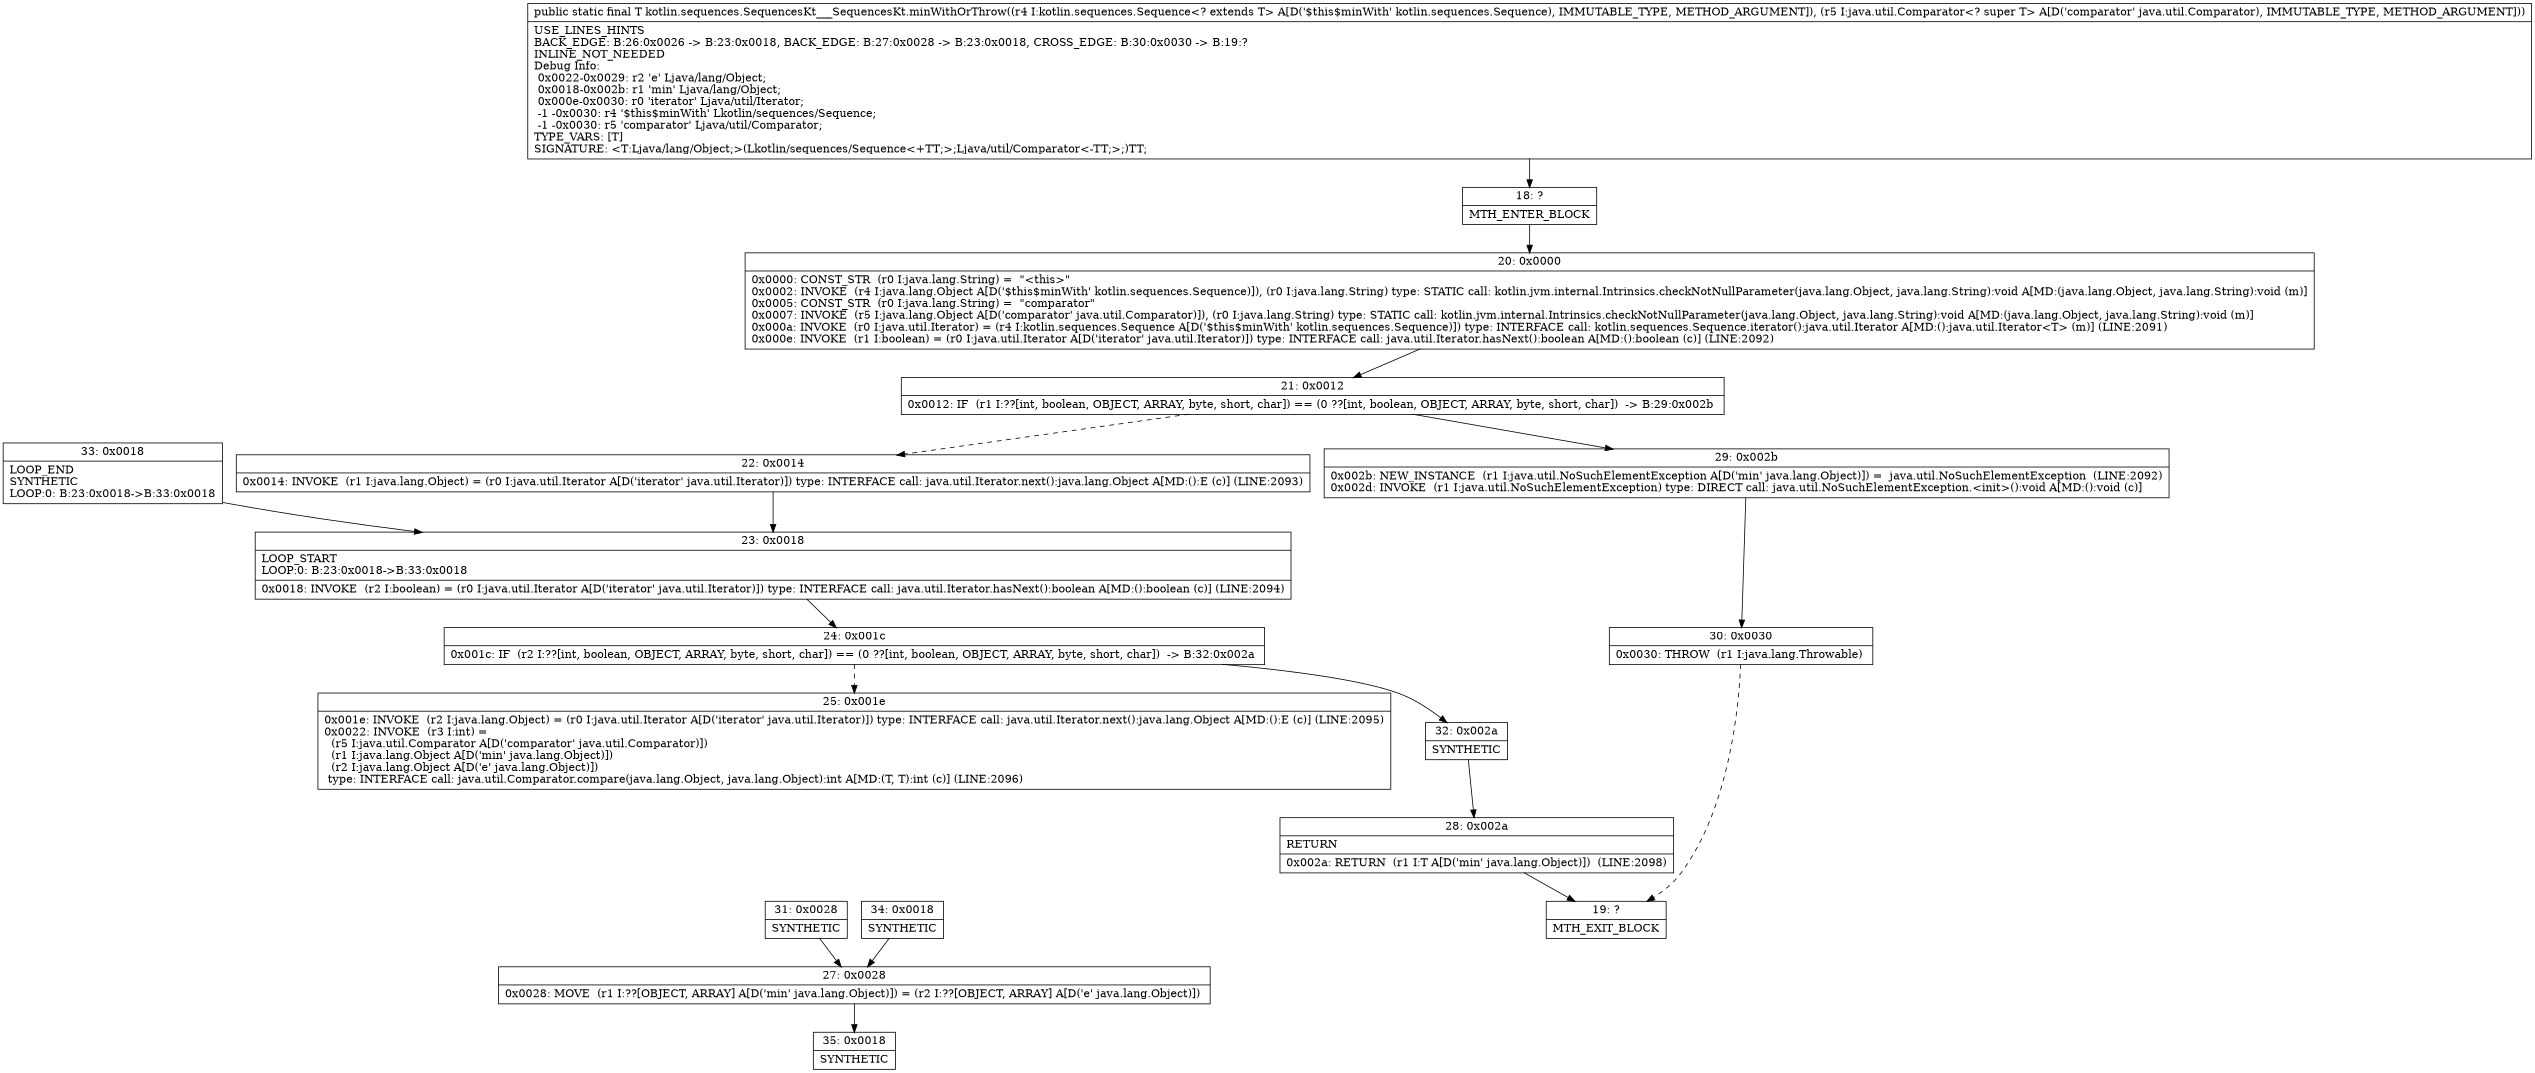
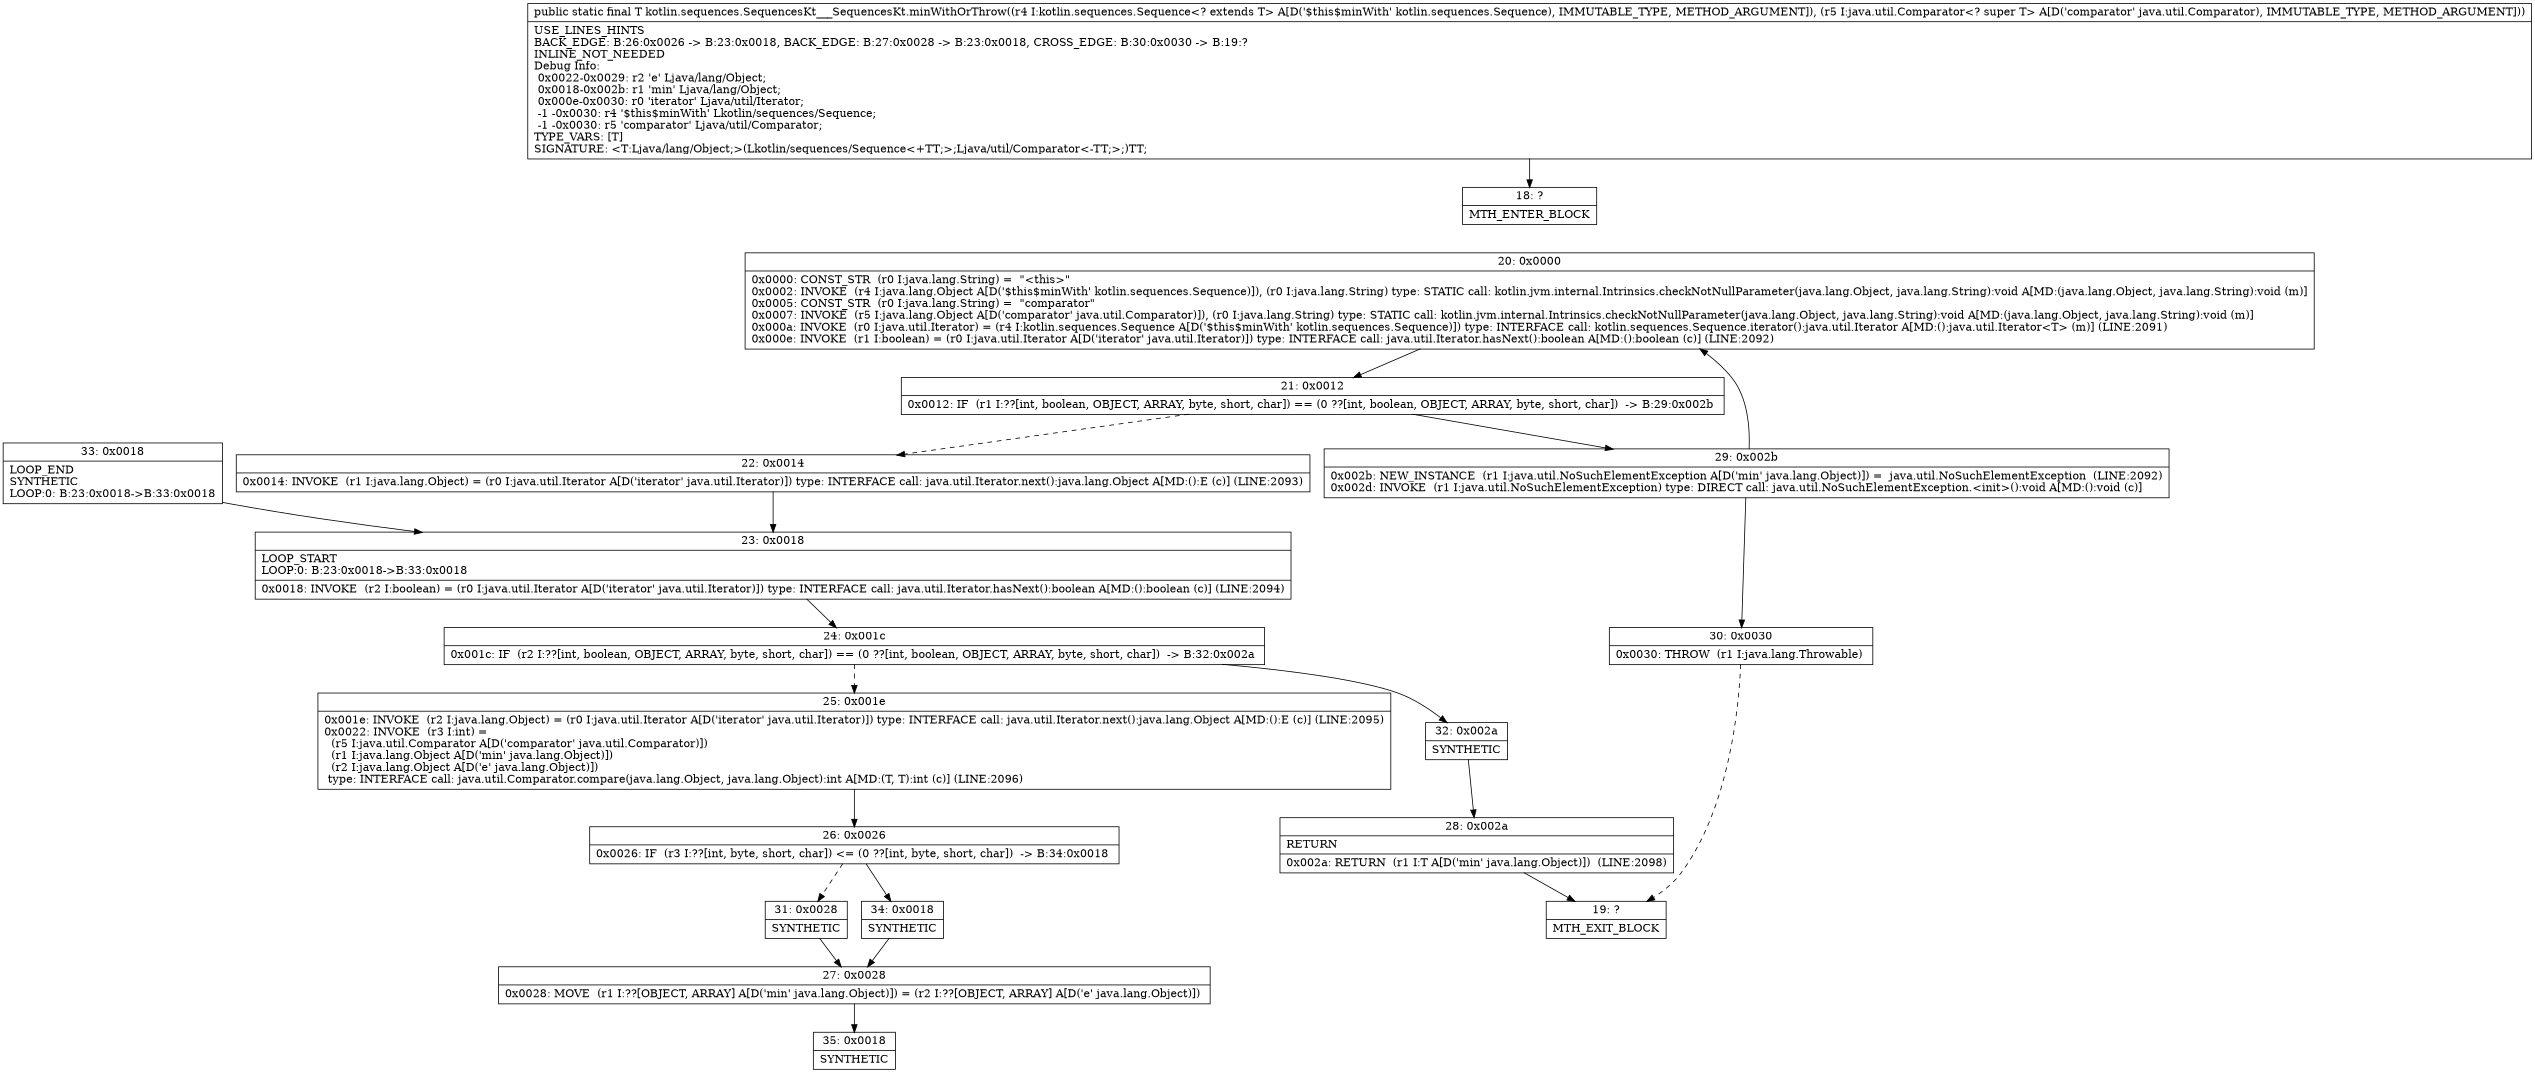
edge "18: ?" -> "20: 0x0000": now "29: 0x002b" -> "20: 0x0000"
node "26: 0x0026": added
